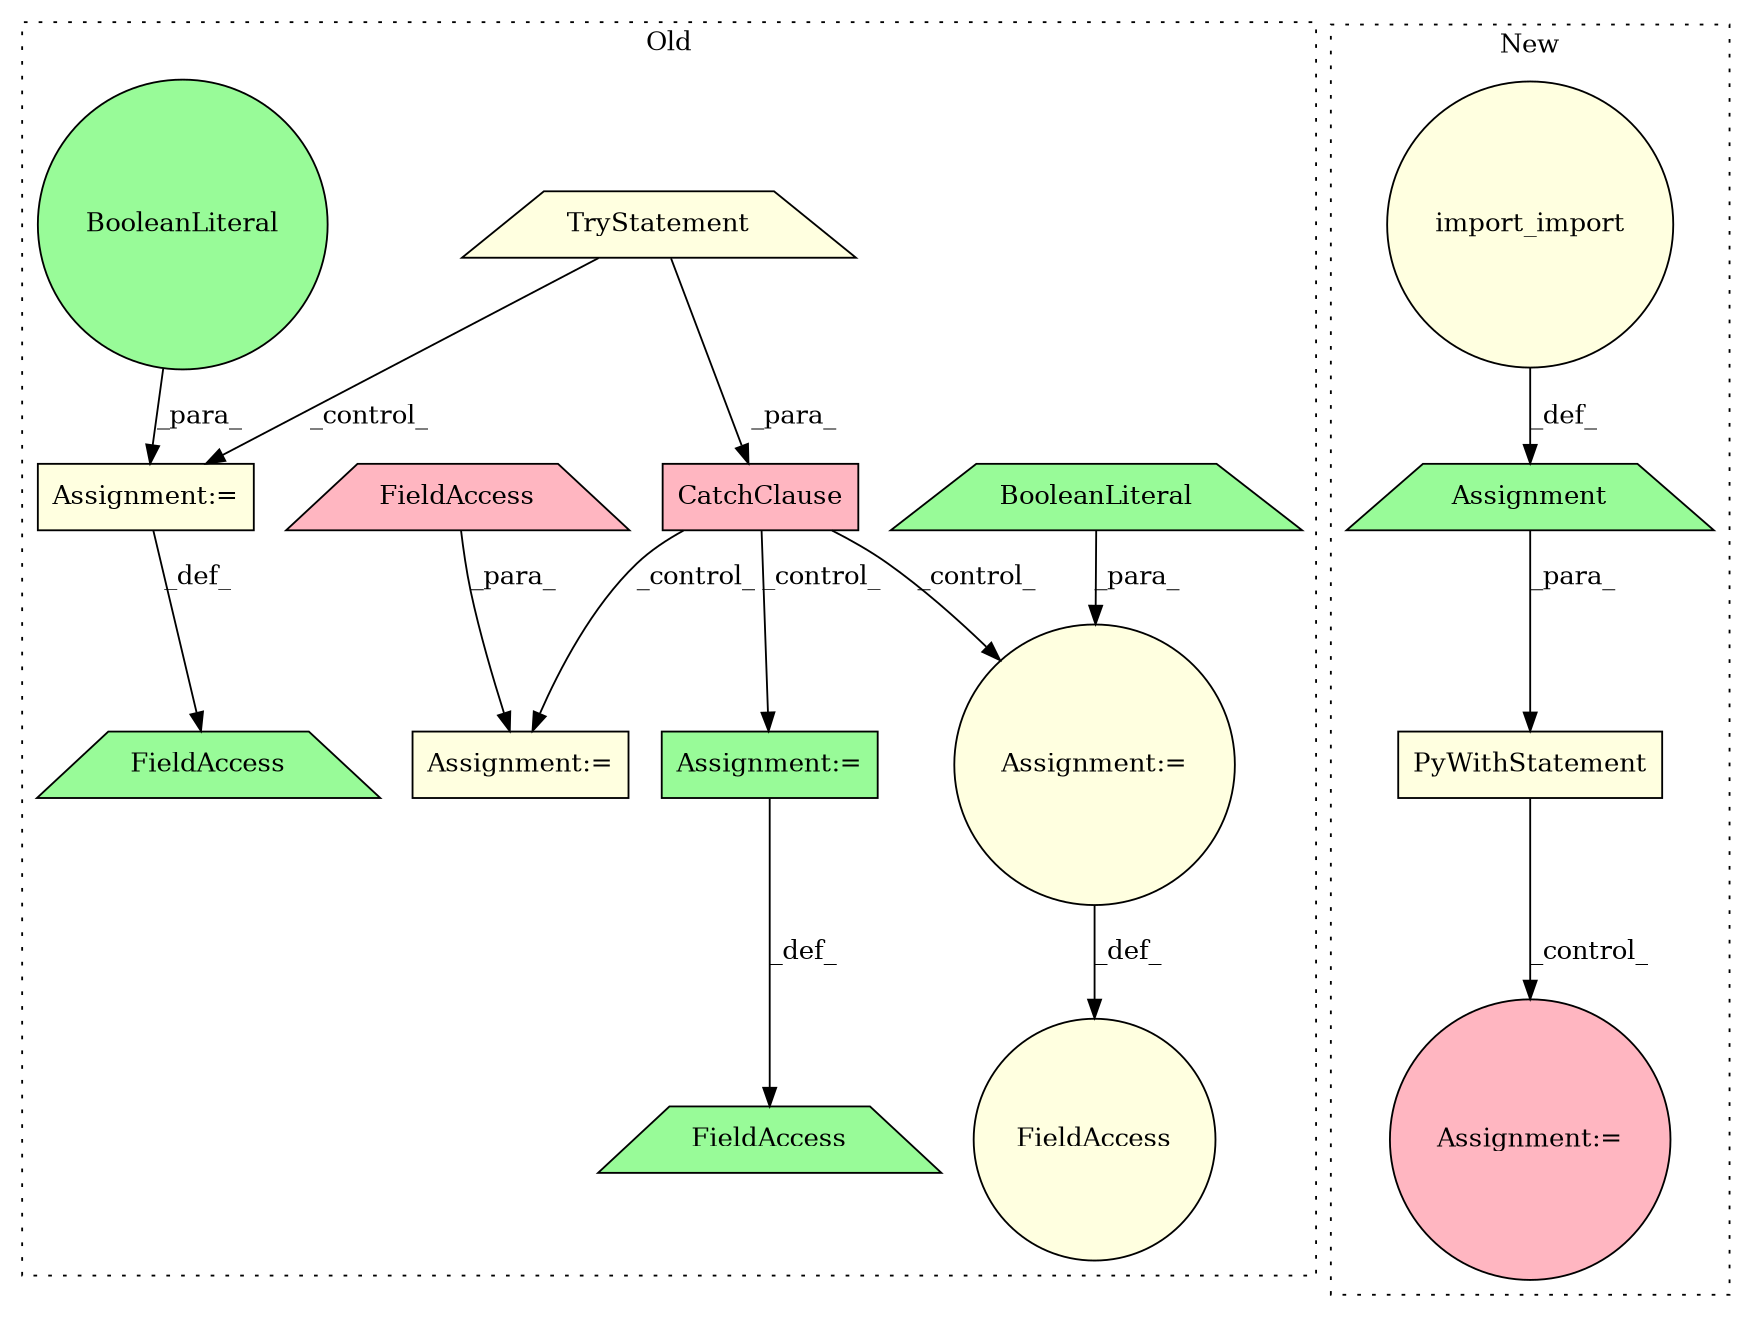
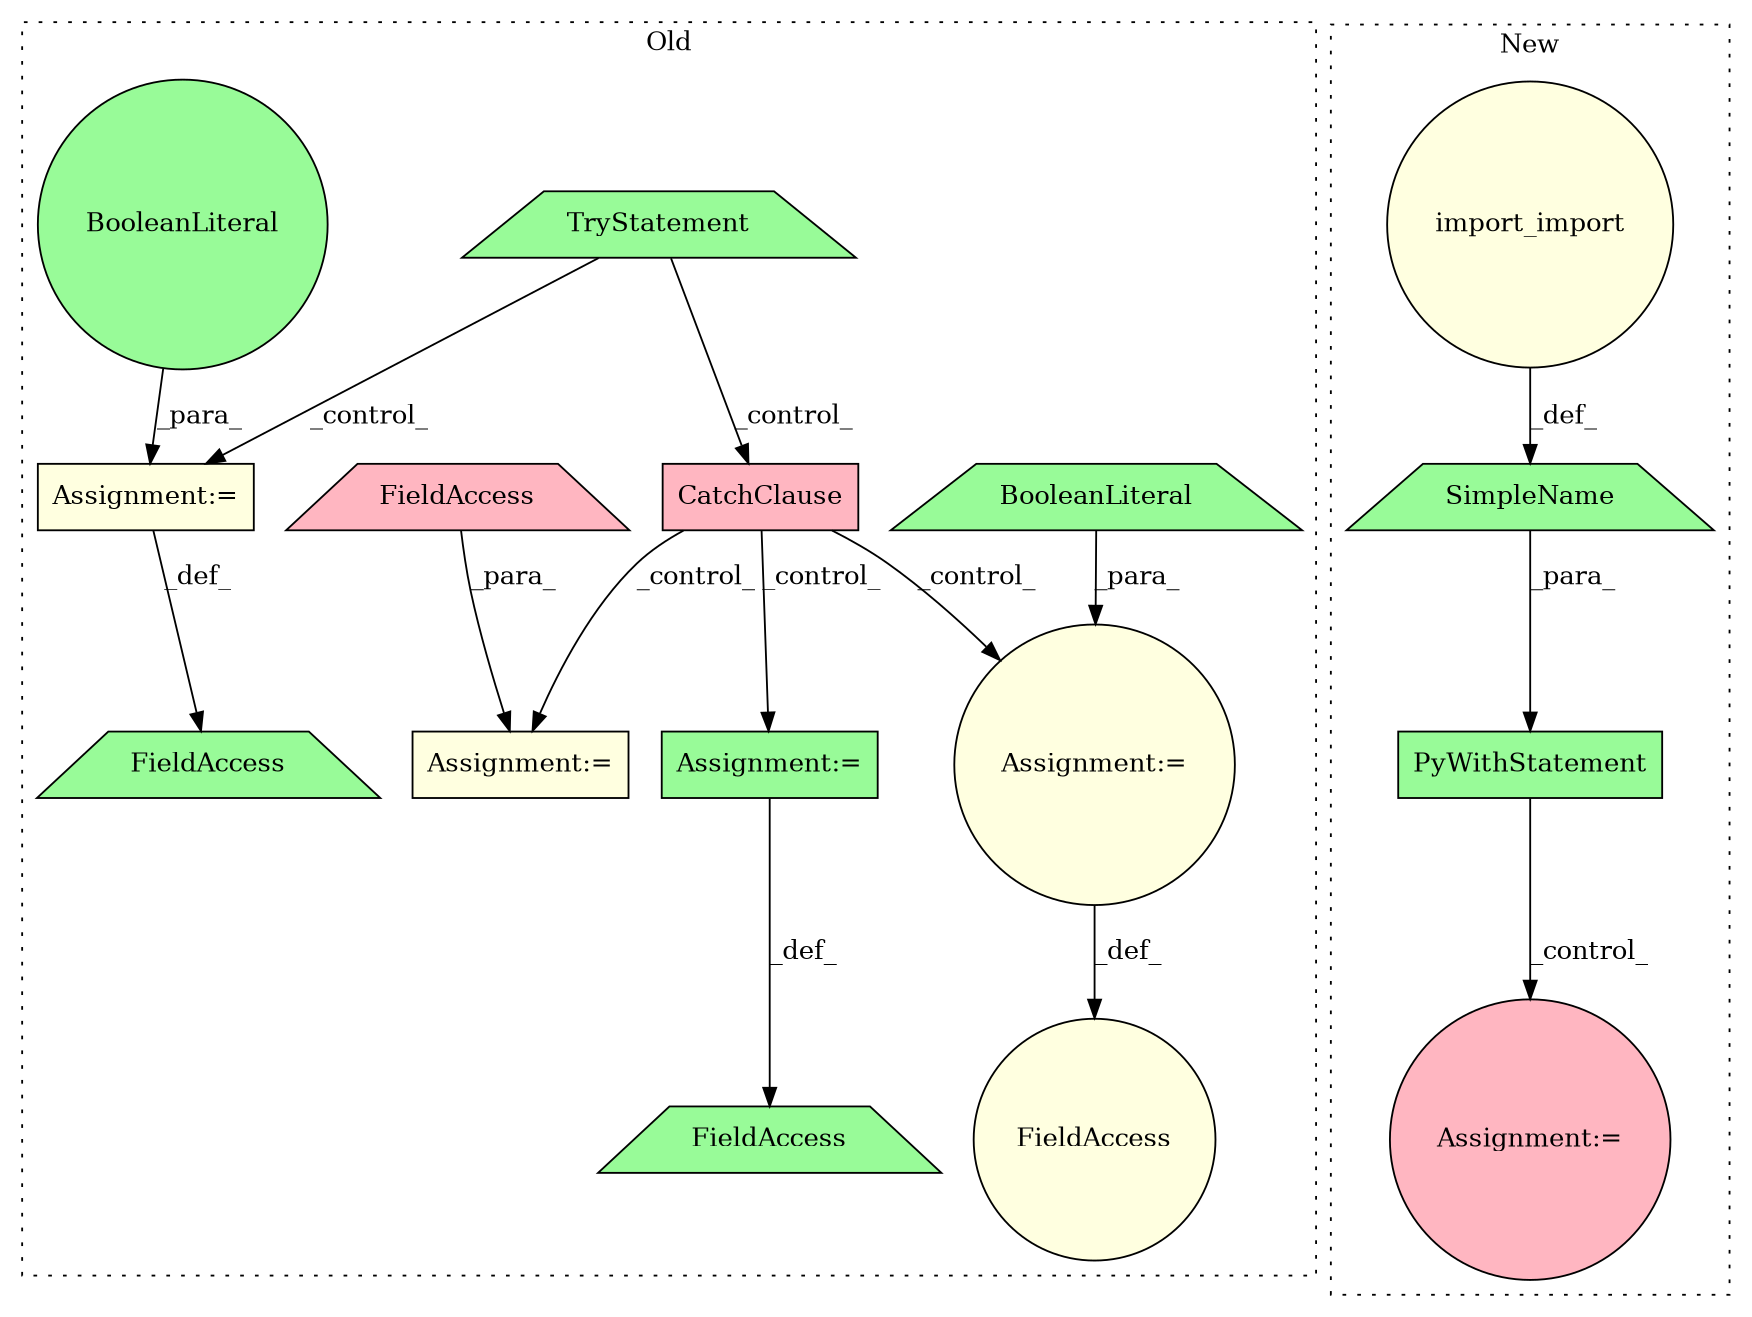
node "TryStatement": fillcolor lightyellow -> palegreen
edge "TryStatement" -> "CatchClause": label "_para_" -> "_control_"
node "Assignment": label "Assignment" -> "SimpleName"
node "PyWithStatement": fillcolor lightyellow -> palegreen
